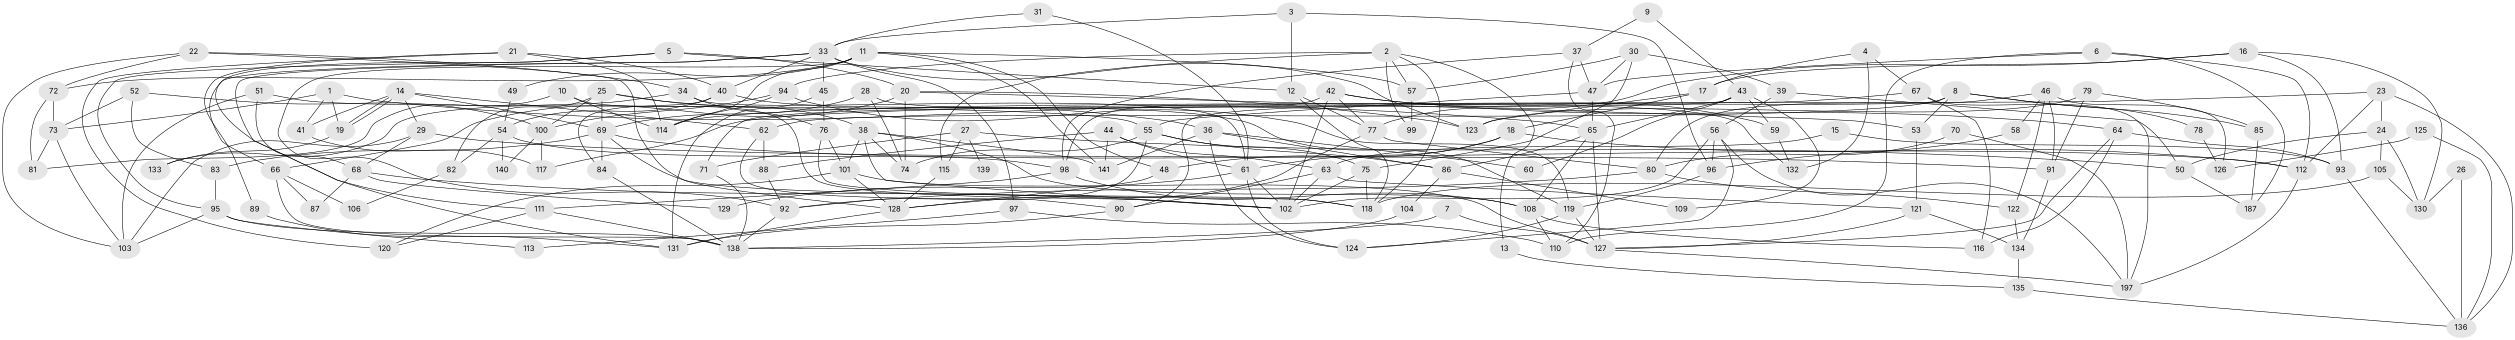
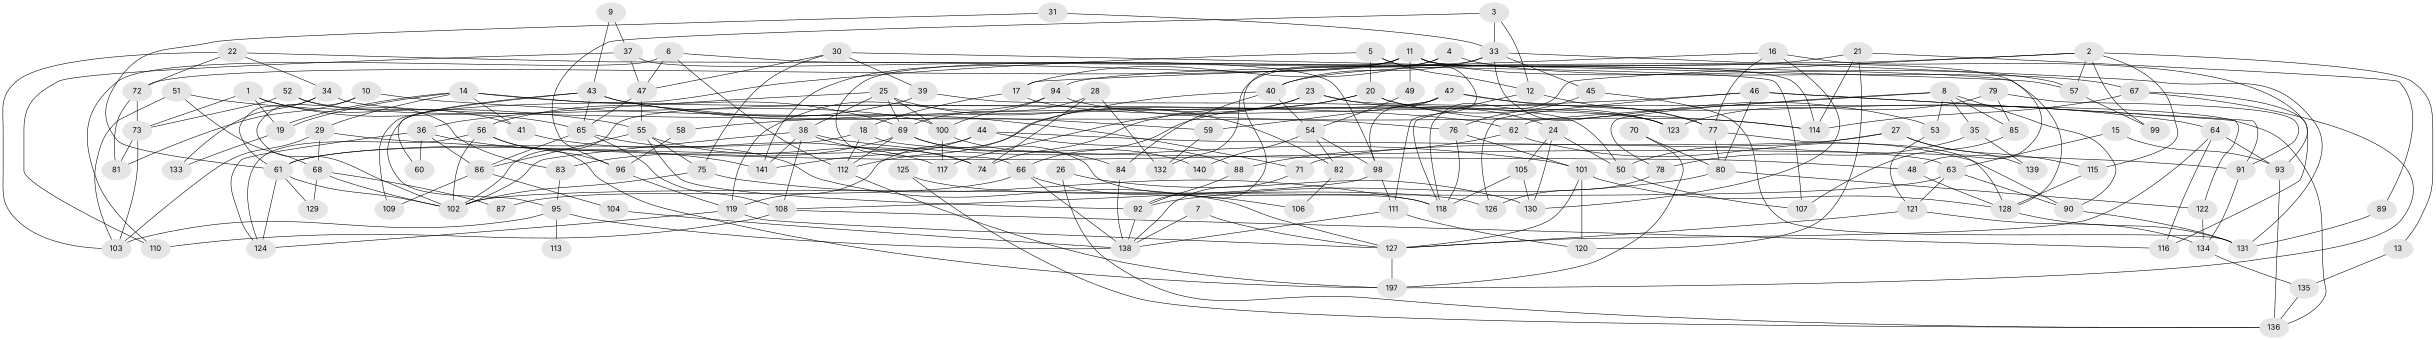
node "35": added
node "97": removed
node "187": label "187" -> "107"
